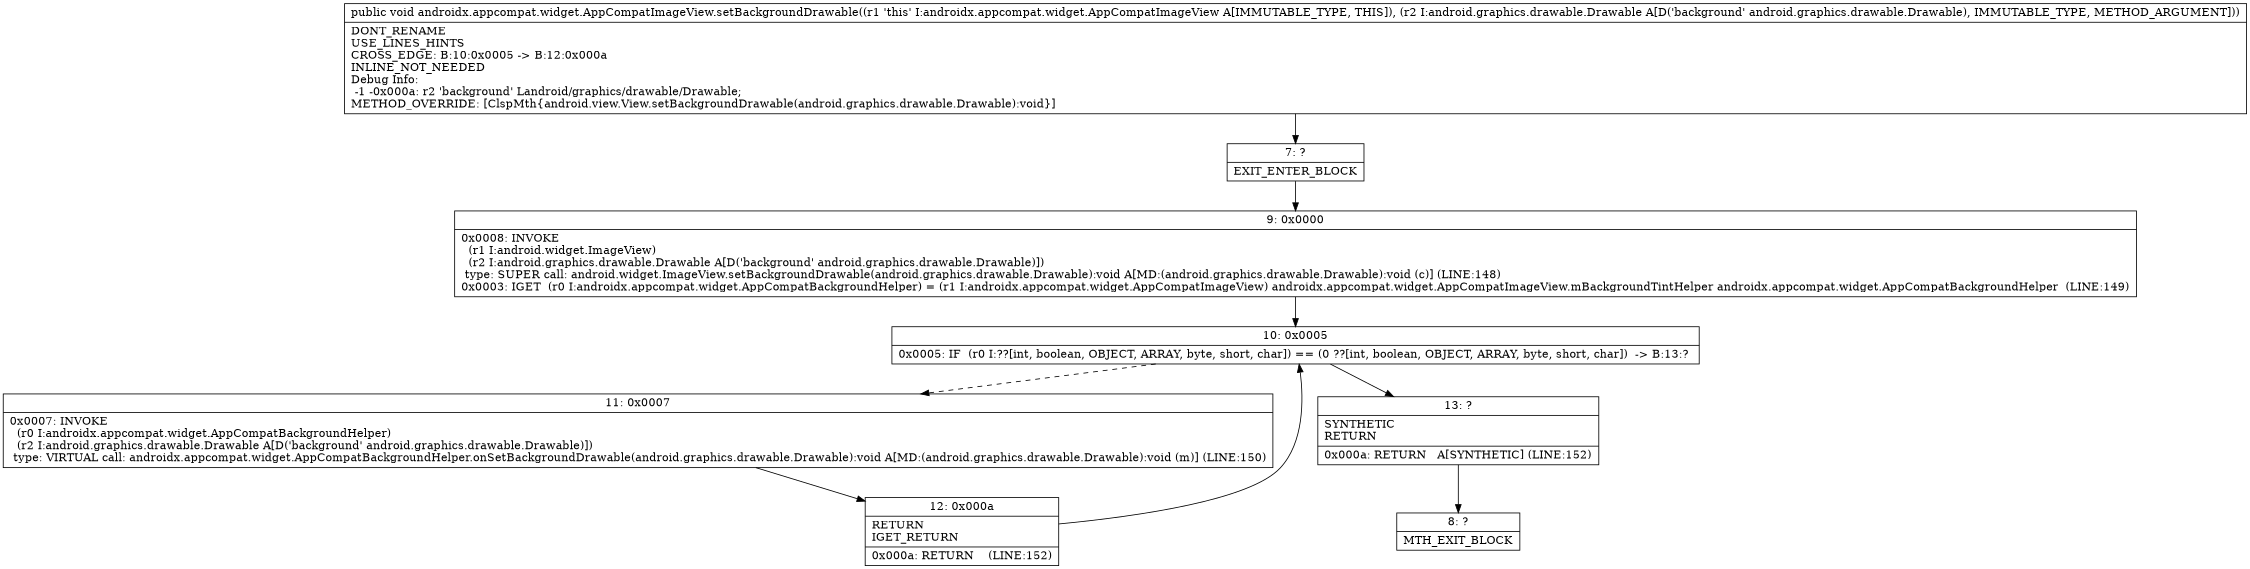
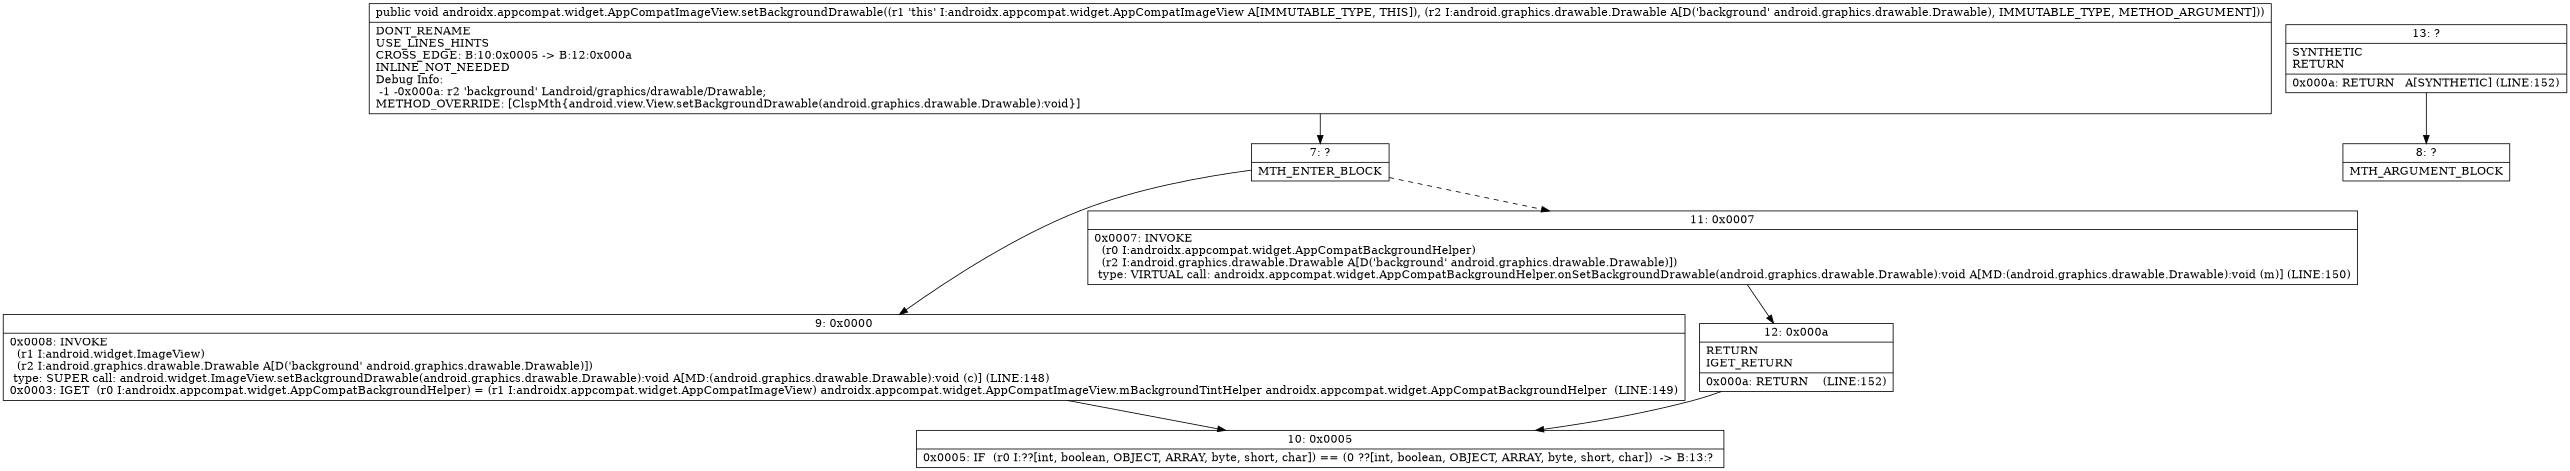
node "7: ?": text "EXIT_ENTER_BLOCK" -> "MTH_ENTER_BLOCK"
edge "10: 0x0005" -> "11: 0x0007": now "7: ?" -> "11: 0x0007"
edge "10: 0x0005" -> "13: ?": removed
node "8: ?": text "MTH_EXIT_BLOCK" -> "MTH_ARGUMENT_BLOCK"
